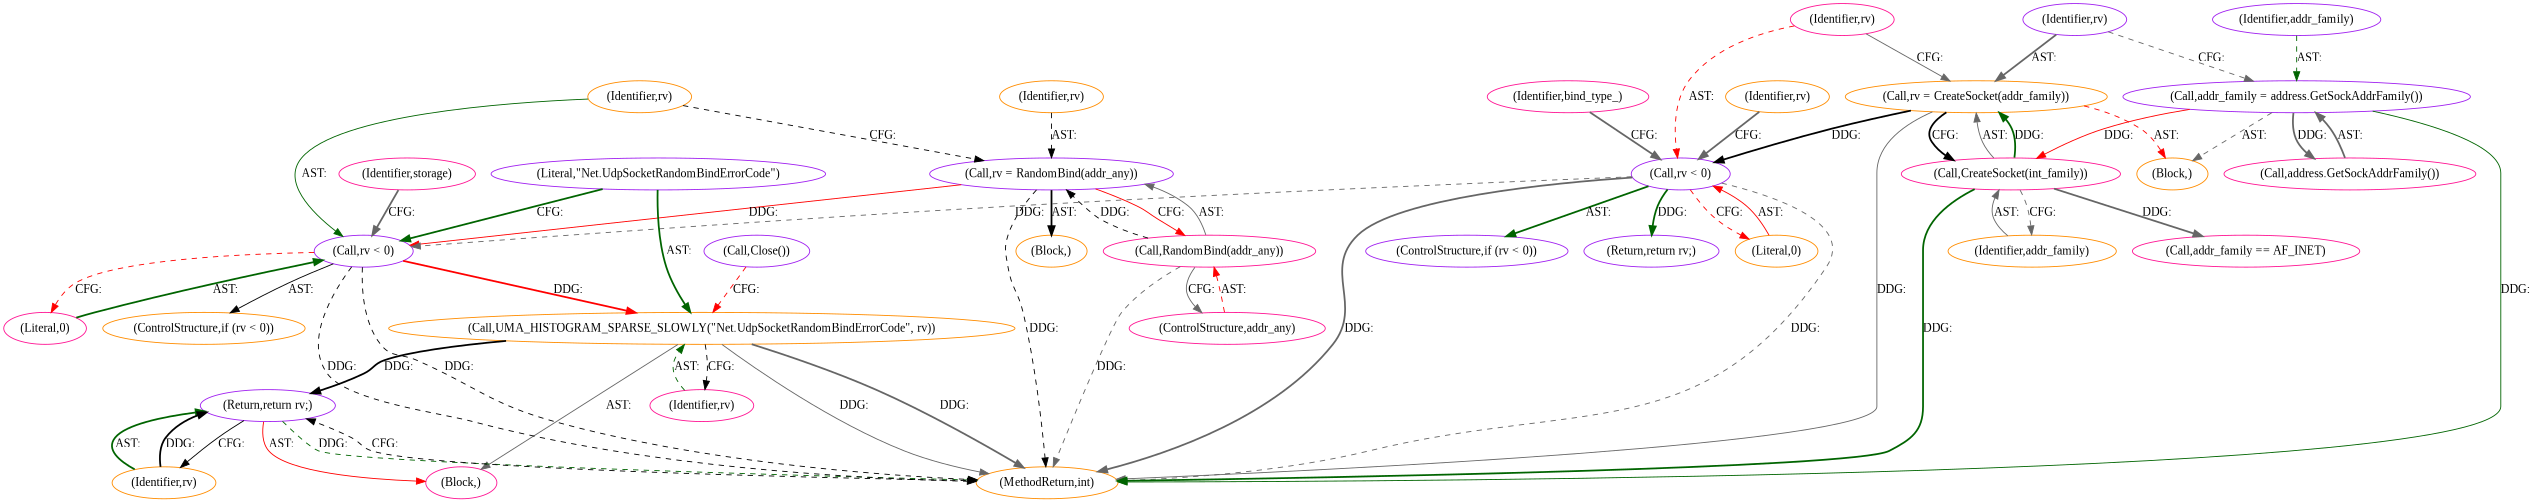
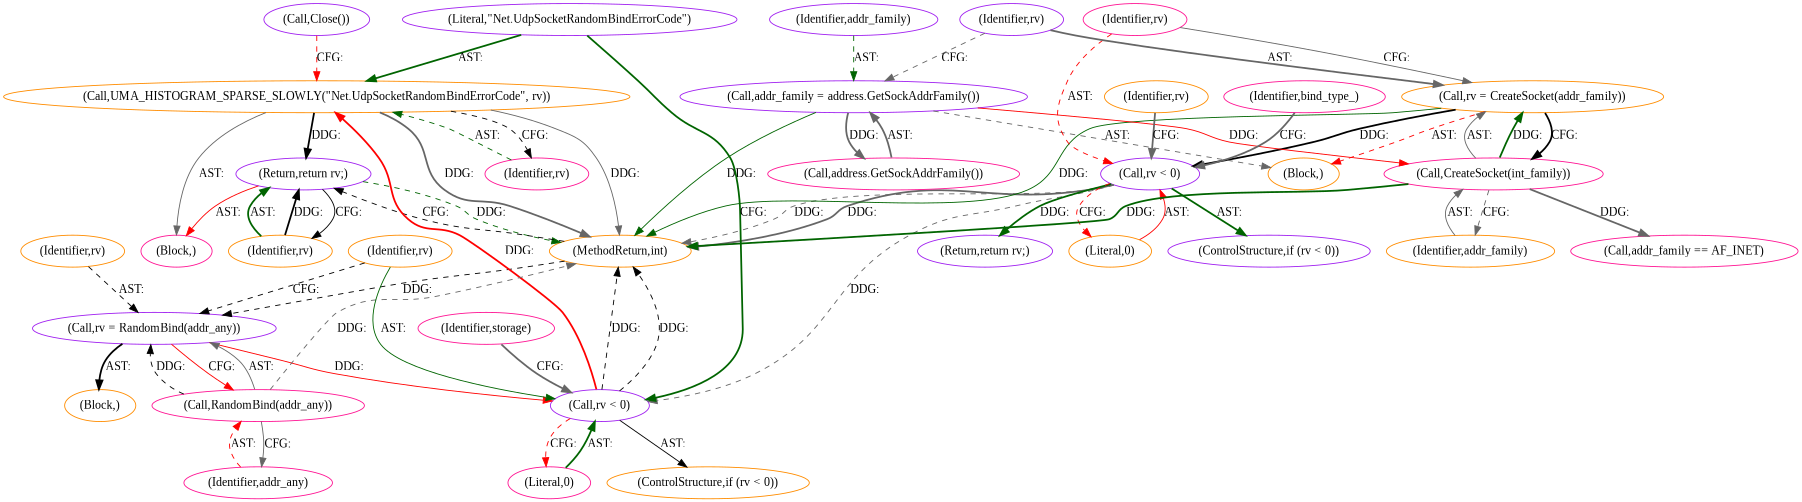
edge "(Call,rv = RandomBind(addr_any))" -> "(MethodReturn,int)": reversed
node "(ControlStructure,addr_any)": label "(ControlStructure,addr_any)" -> "(Identifier,addr_any)"
edge "(Call,rv = CreateSocket(addr_family))" -> "(MethodReturn,int)": color gray40 -> darkgreen
